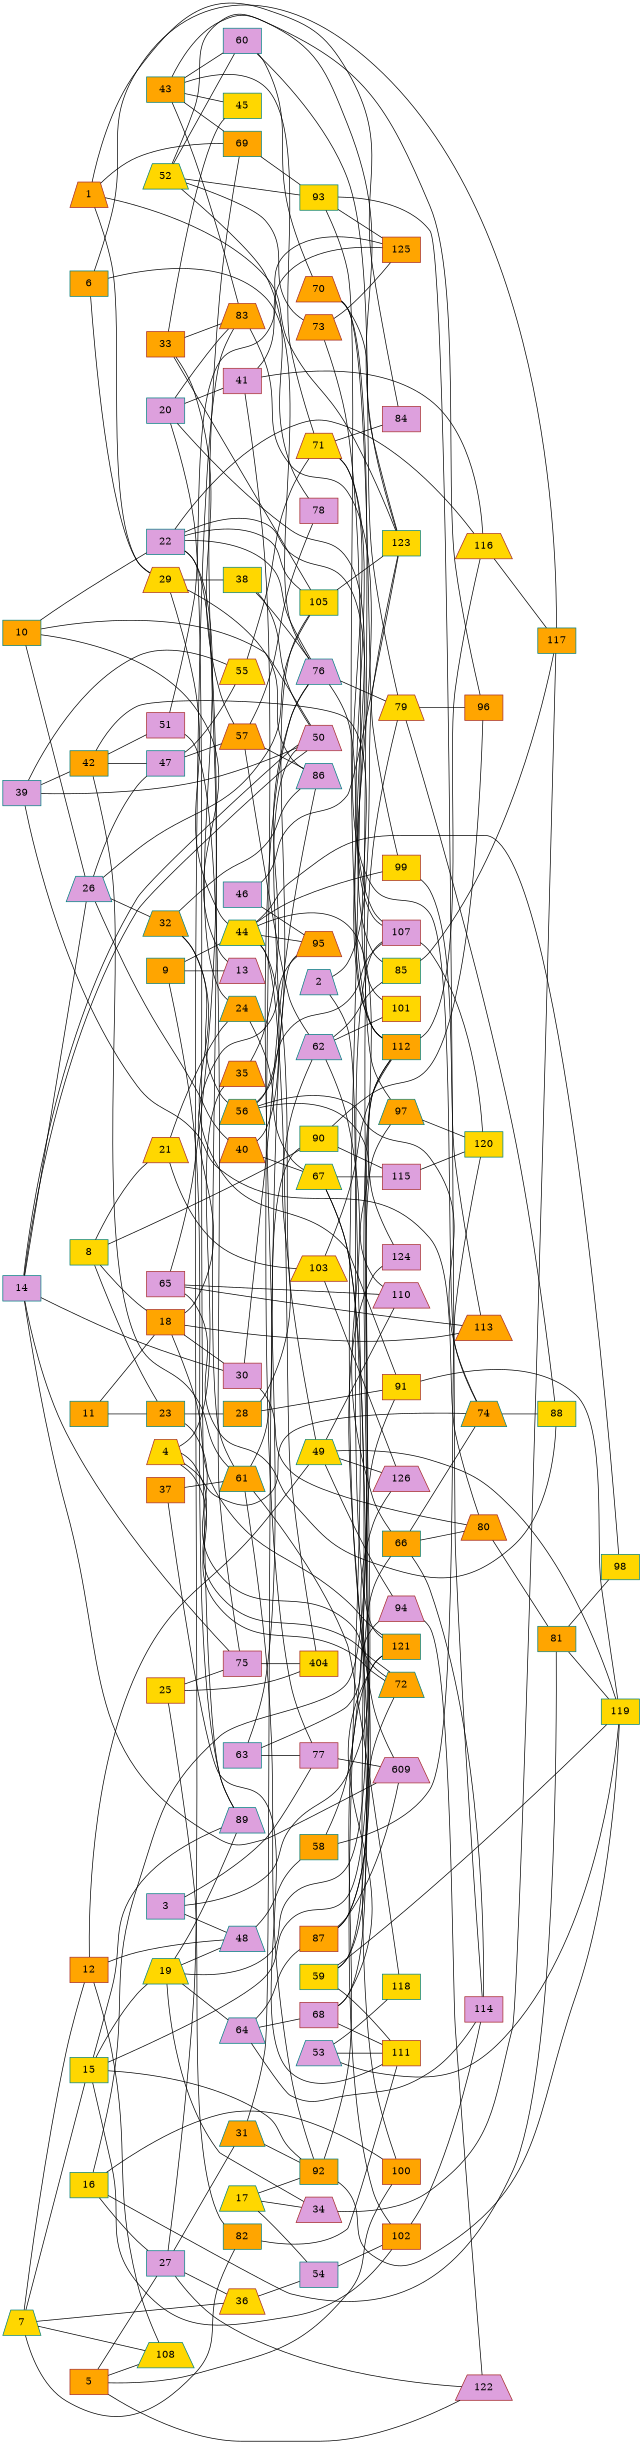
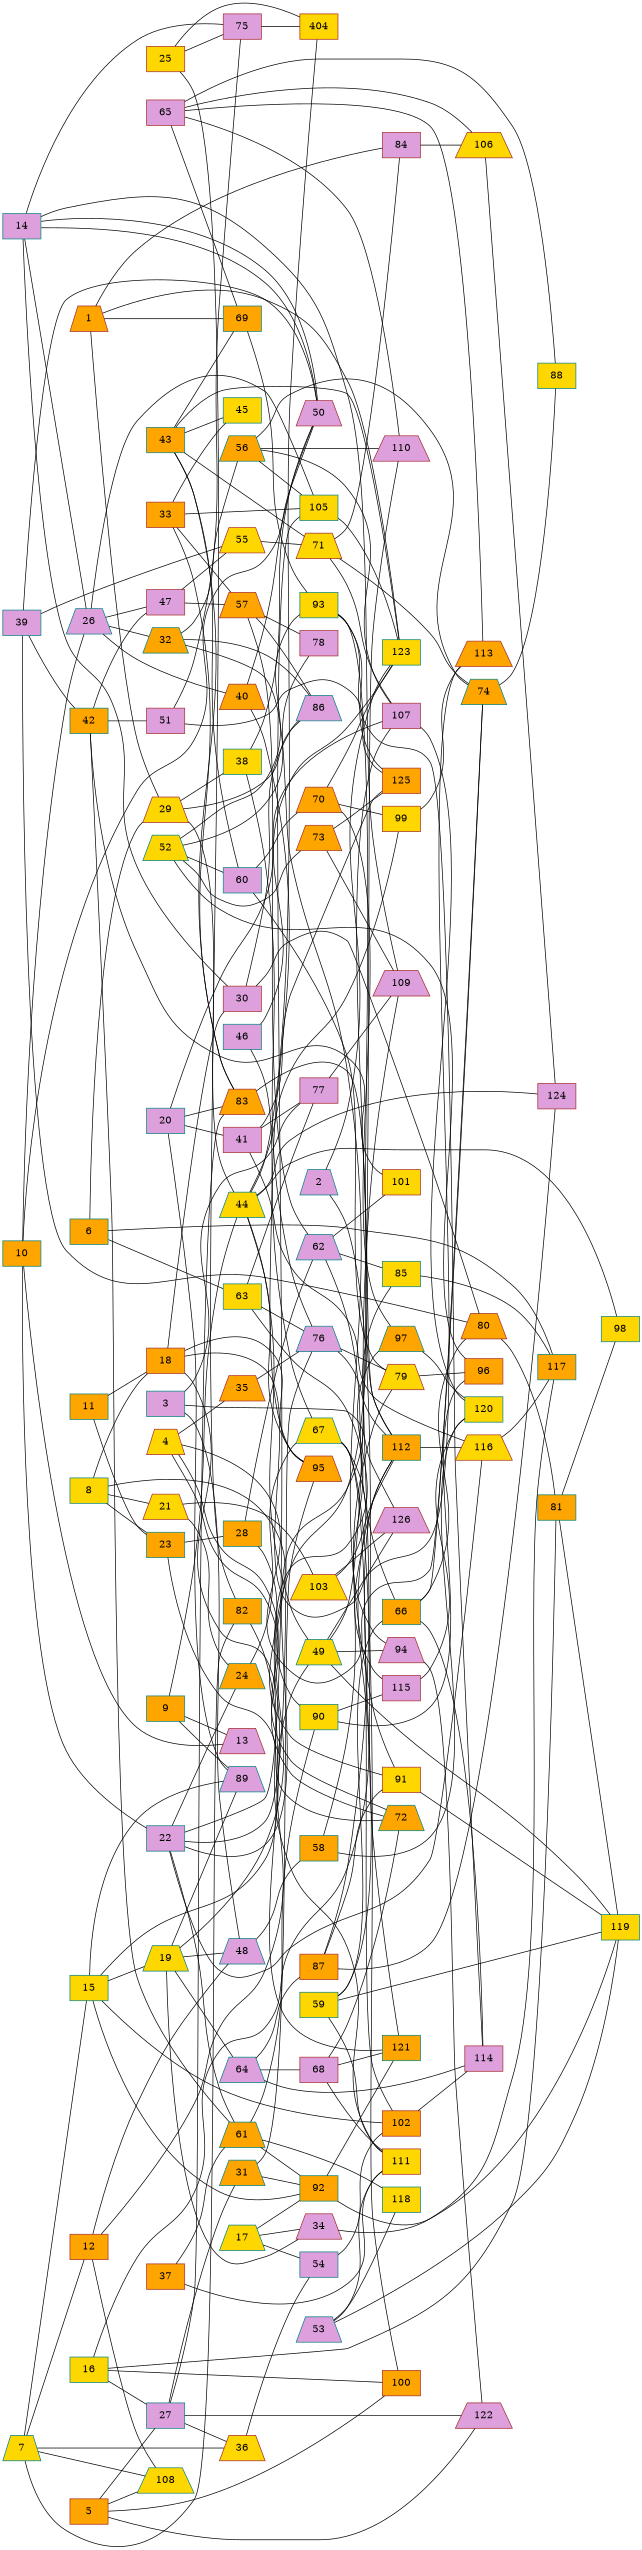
node "106": added
edge "6" -- "76": now "6" -- "63"
node "47": color teal -> brown
edge "79" -- "88": removed
node "63": fillcolor plum -> gold
node "609": label "609" -> "109"
